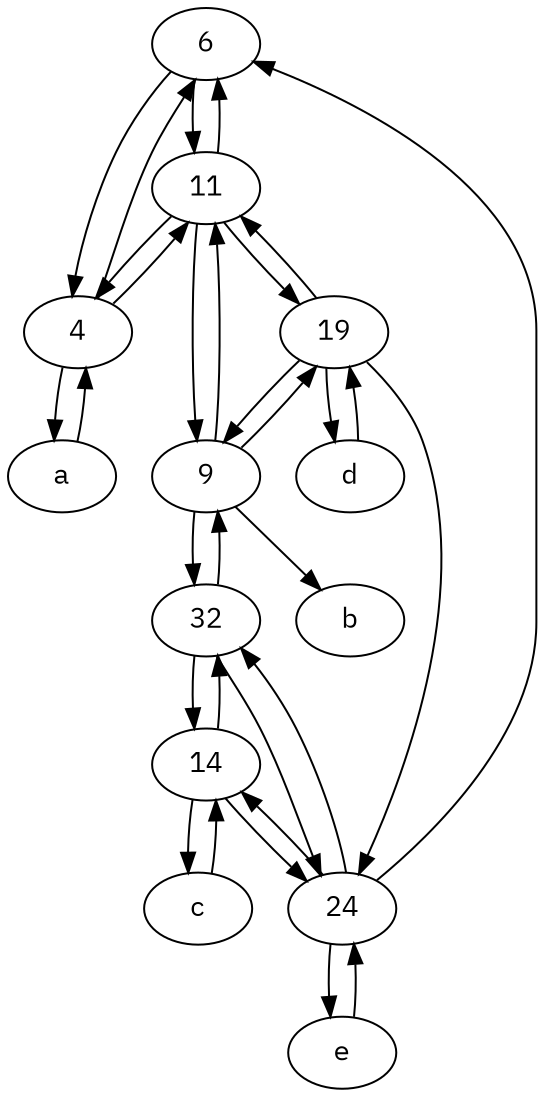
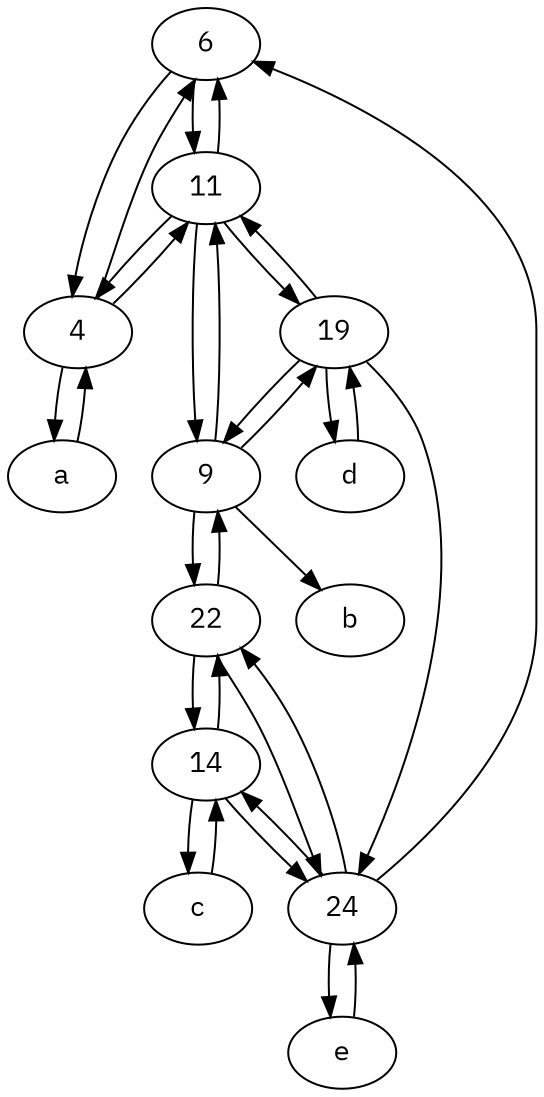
node "32": label "32" -> "22"
